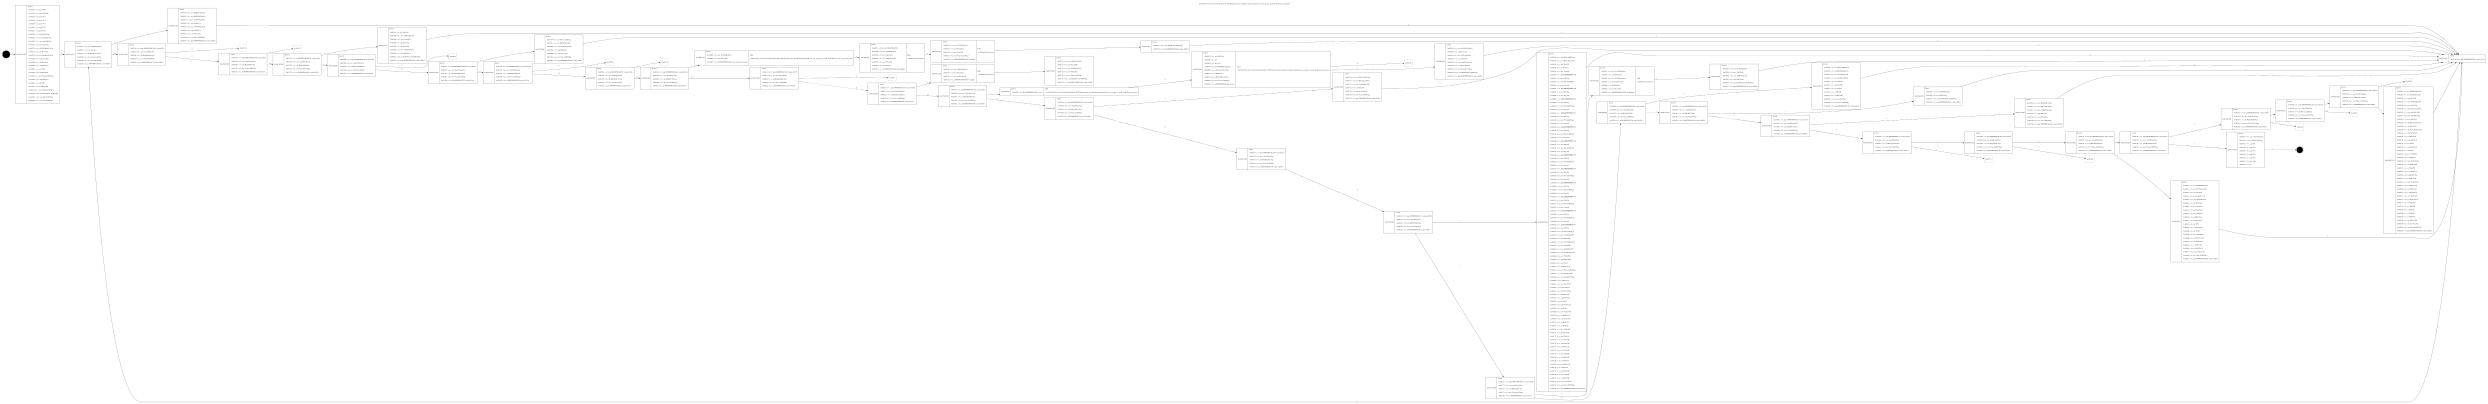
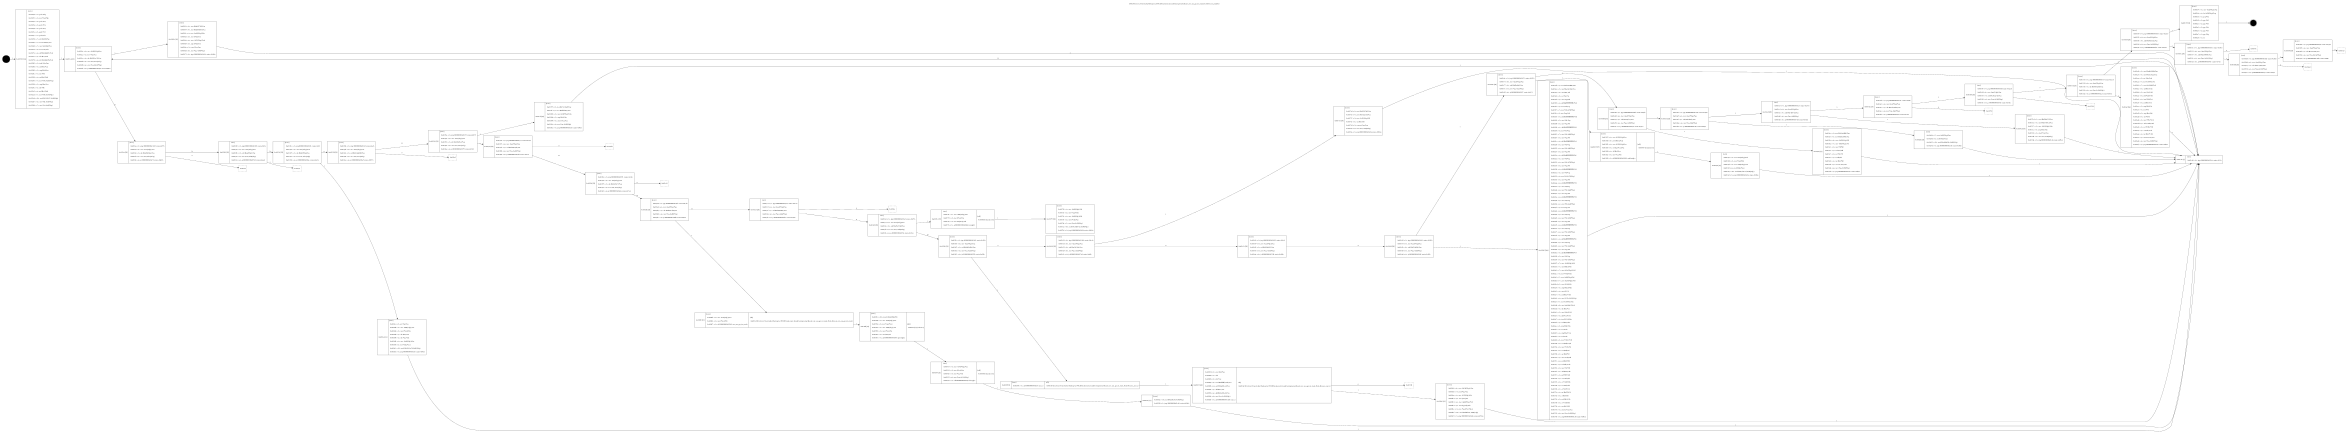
node "0x401af8 [159]": removed
